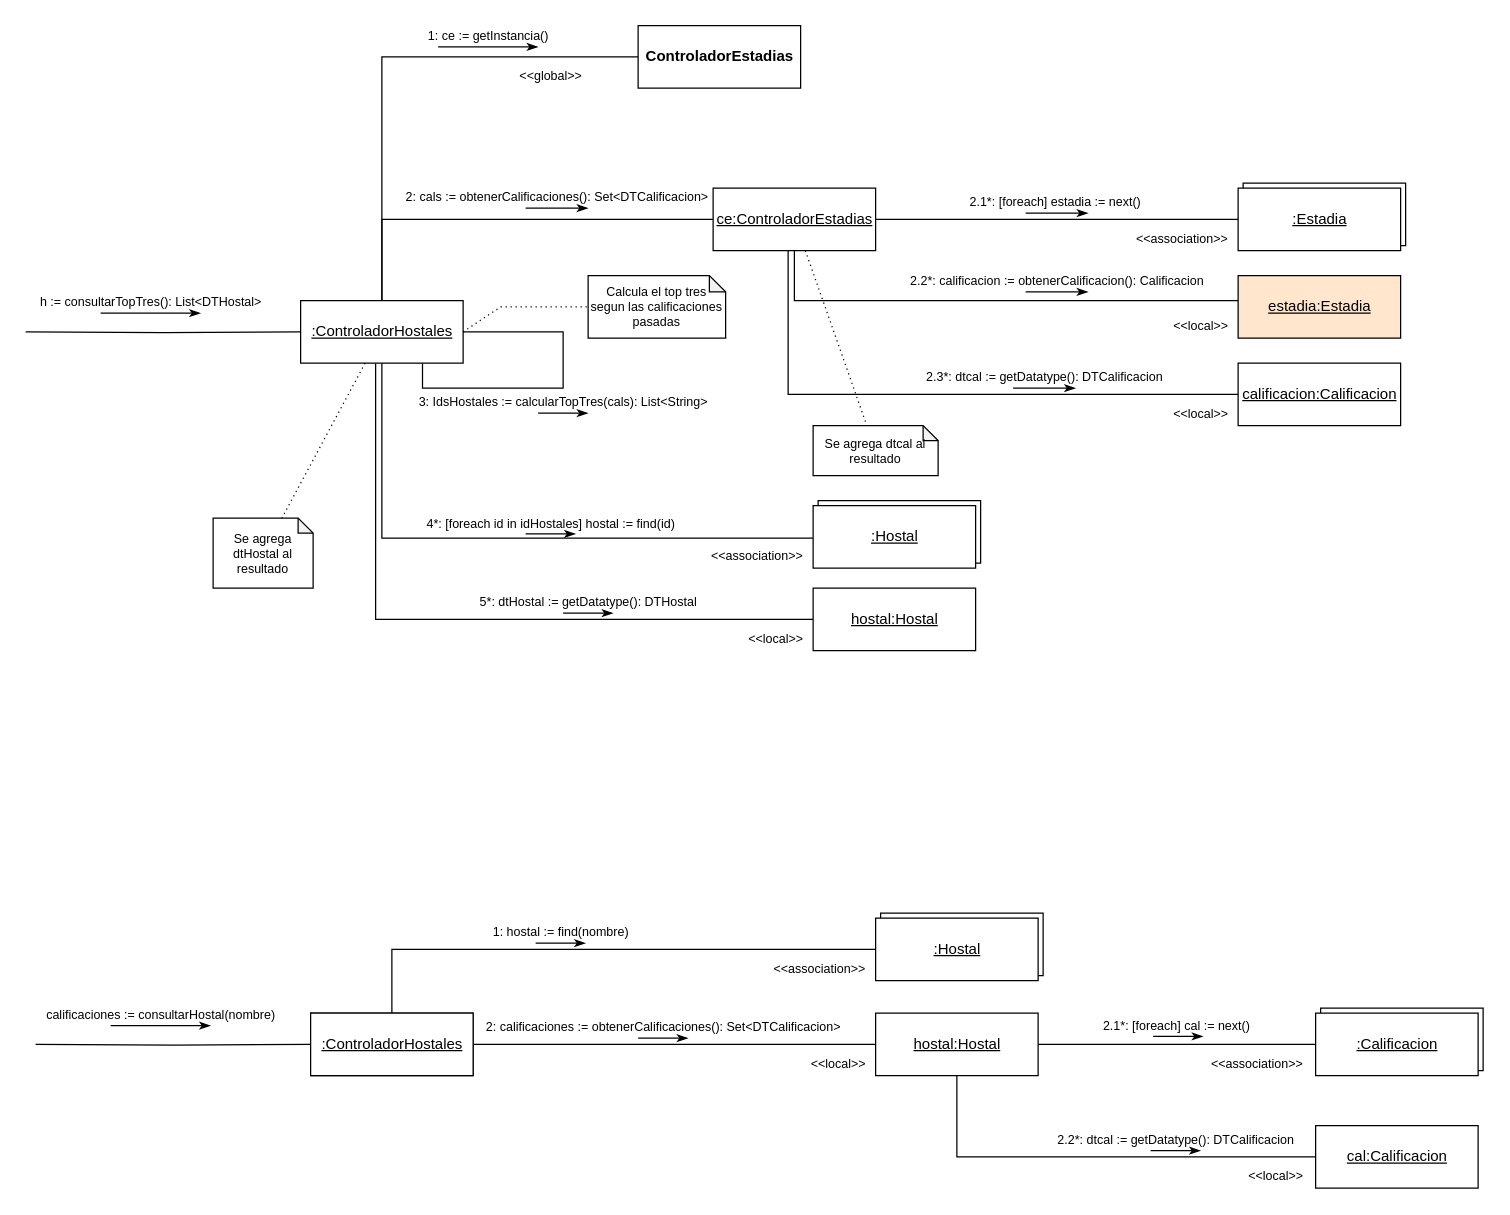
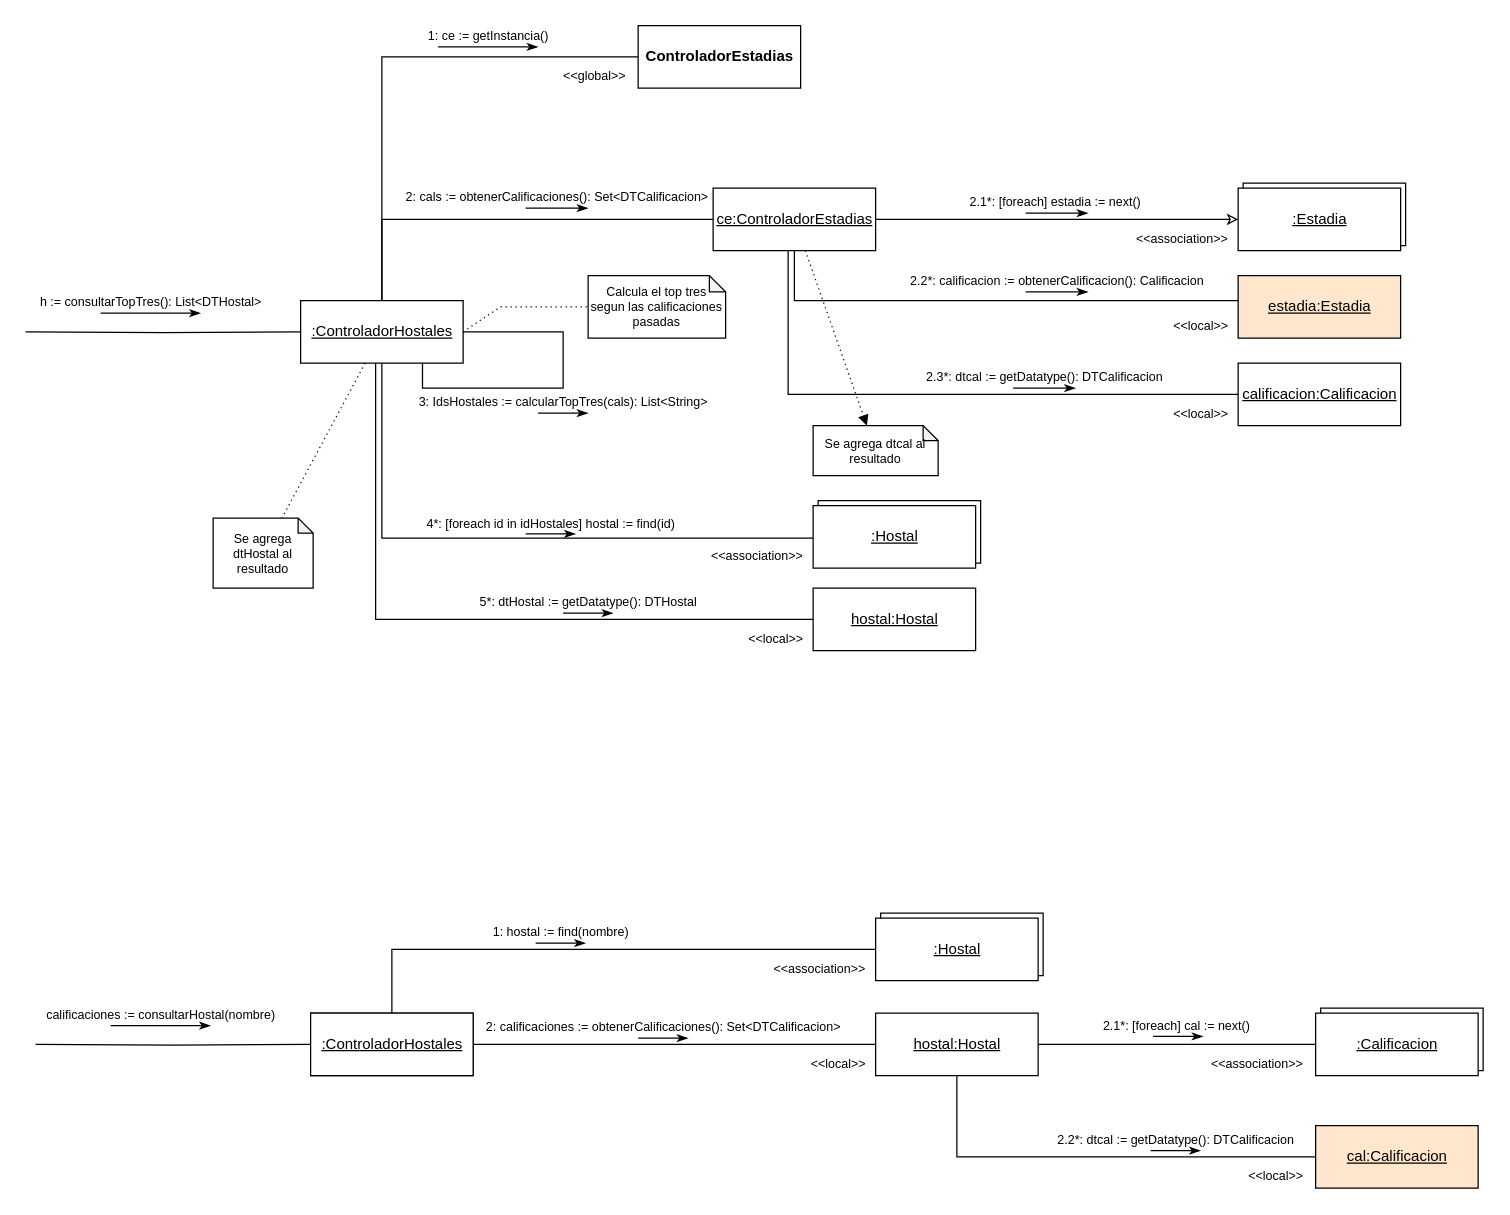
node "<<global>>": moved (551, 76) -> (594, 76)
edge "ce:ControladorEstadias" -- ":Estadia": arrowhead none -> classic
edge "ce:ControladorEstadias" -- "Se agrega dtcal al resultado": arrowhead none -> block
node "cal:Calificacion": fillcolor #ffffff -> #ffe6cc
